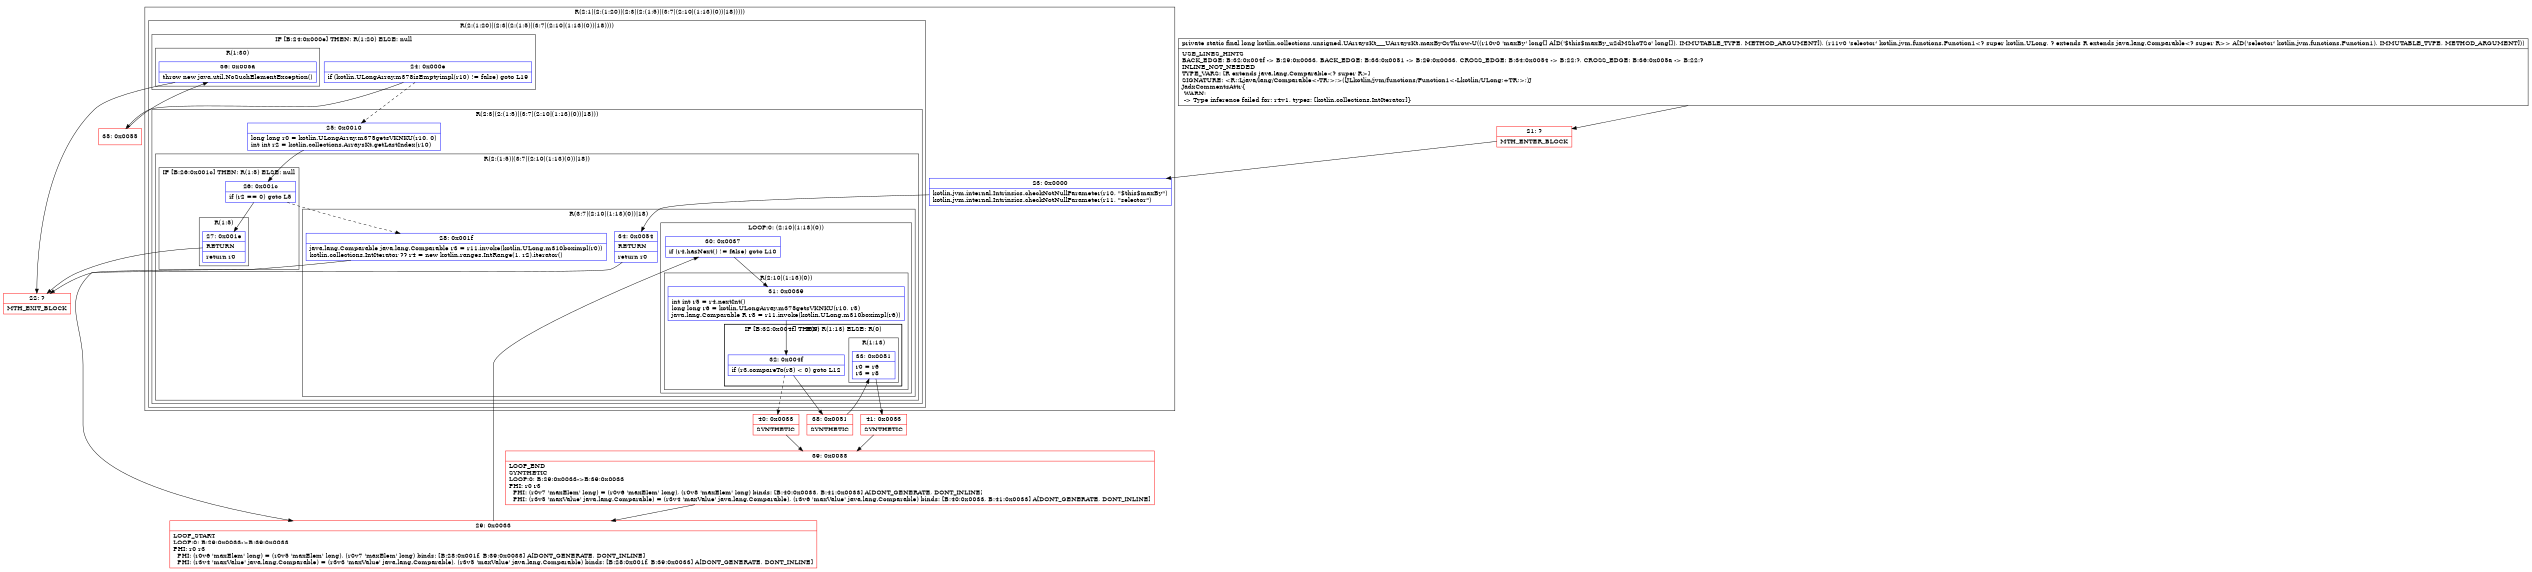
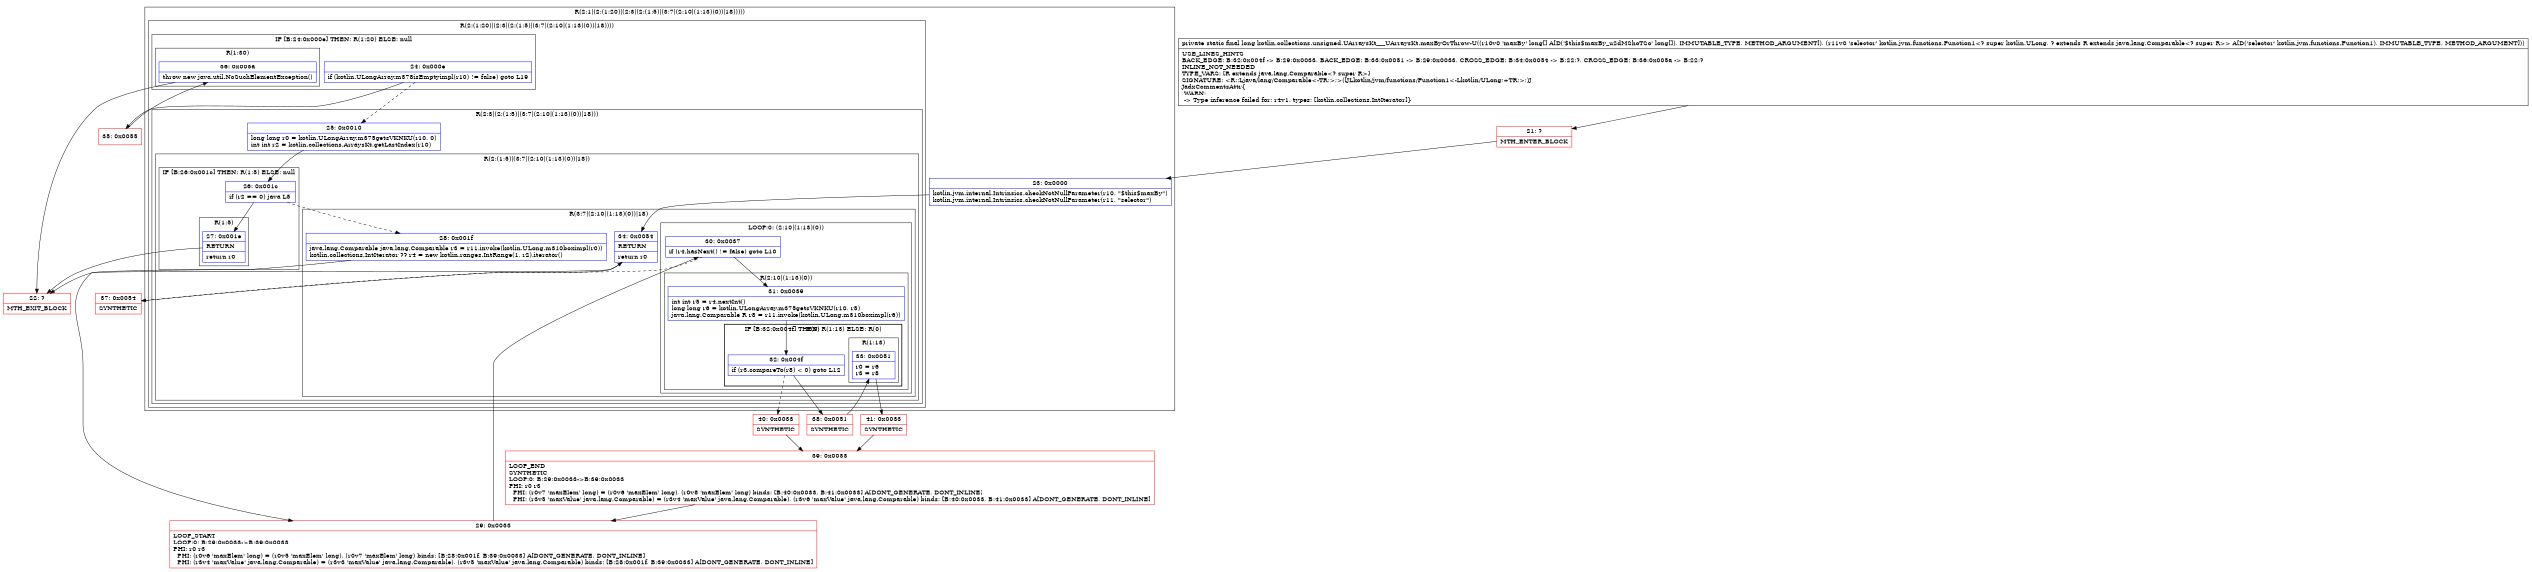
node "26: 0x001c": text "if (r2 == 0) goto L5" -> "if (r2 == 0) java L5"
node "37: 0x0054": added
